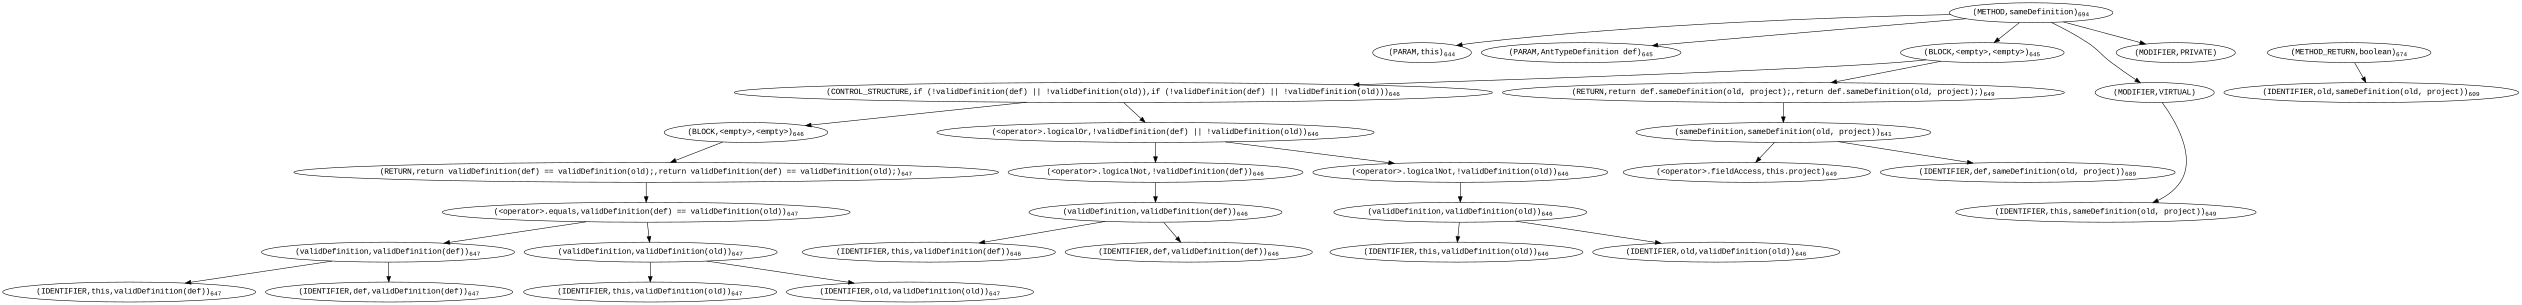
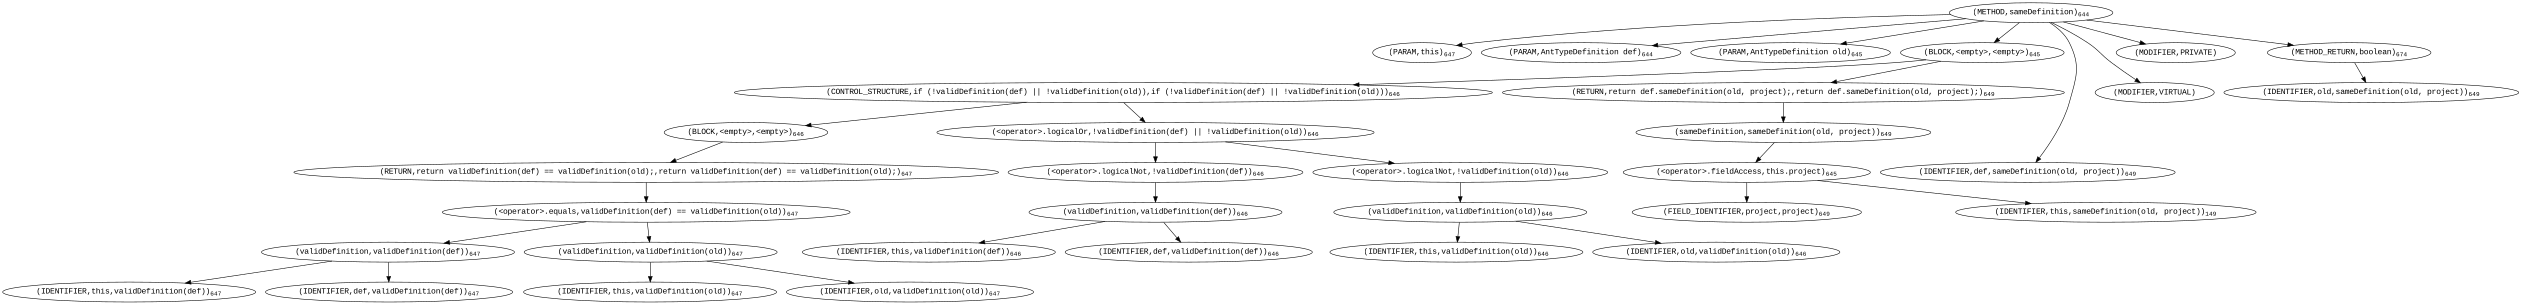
node "(METHOD,sameDefinition)": text "694" -> "644"
edge "(METHOD,sameDefinition)" -> "(METHOD_RETURN,boolean)": added
node "(PARAM,this)": text "644" -> "647"
node "(PARAM,AntTypeDefinition def)": text "645" -> "644"
node "(PARAM,AntTypeDefinition old)": added
node "(IDENTIFIER,old,sameDefinition(old, project))": text "609" -> "649"
node "(sameDefinition,sameDefinition(old, project))": text "641" -> "649"
edge "(sameDefinition,sameDefinition(old, project))" -> "(IDENTIFIER,def,sameDefinition(old, project))": now "(METHOD,sameDefinition)" -> "(IDENTIFIER,def,sameDefinition(old, project))"
edge "(MODIFIER,VIRTUAL)" -> "(IDENTIFIER,this,sameDefinition(old, project))": now "(<operator>.fieldAccess,this.project)" -> "(IDENTIFIER,this,sameDefinition(old, project))"
node "(<operator>.fieldAccess,this.project)": text "649" -> "645"
node "(IDENTIFIER,def,sameDefinition(old, project))": text "689" -> "649"
node "(IDENTIFIER,this,sameDefinition(old, project))": text "649" -> "149"
node "(FIELD_IDENTIFIER,project,project)": added
